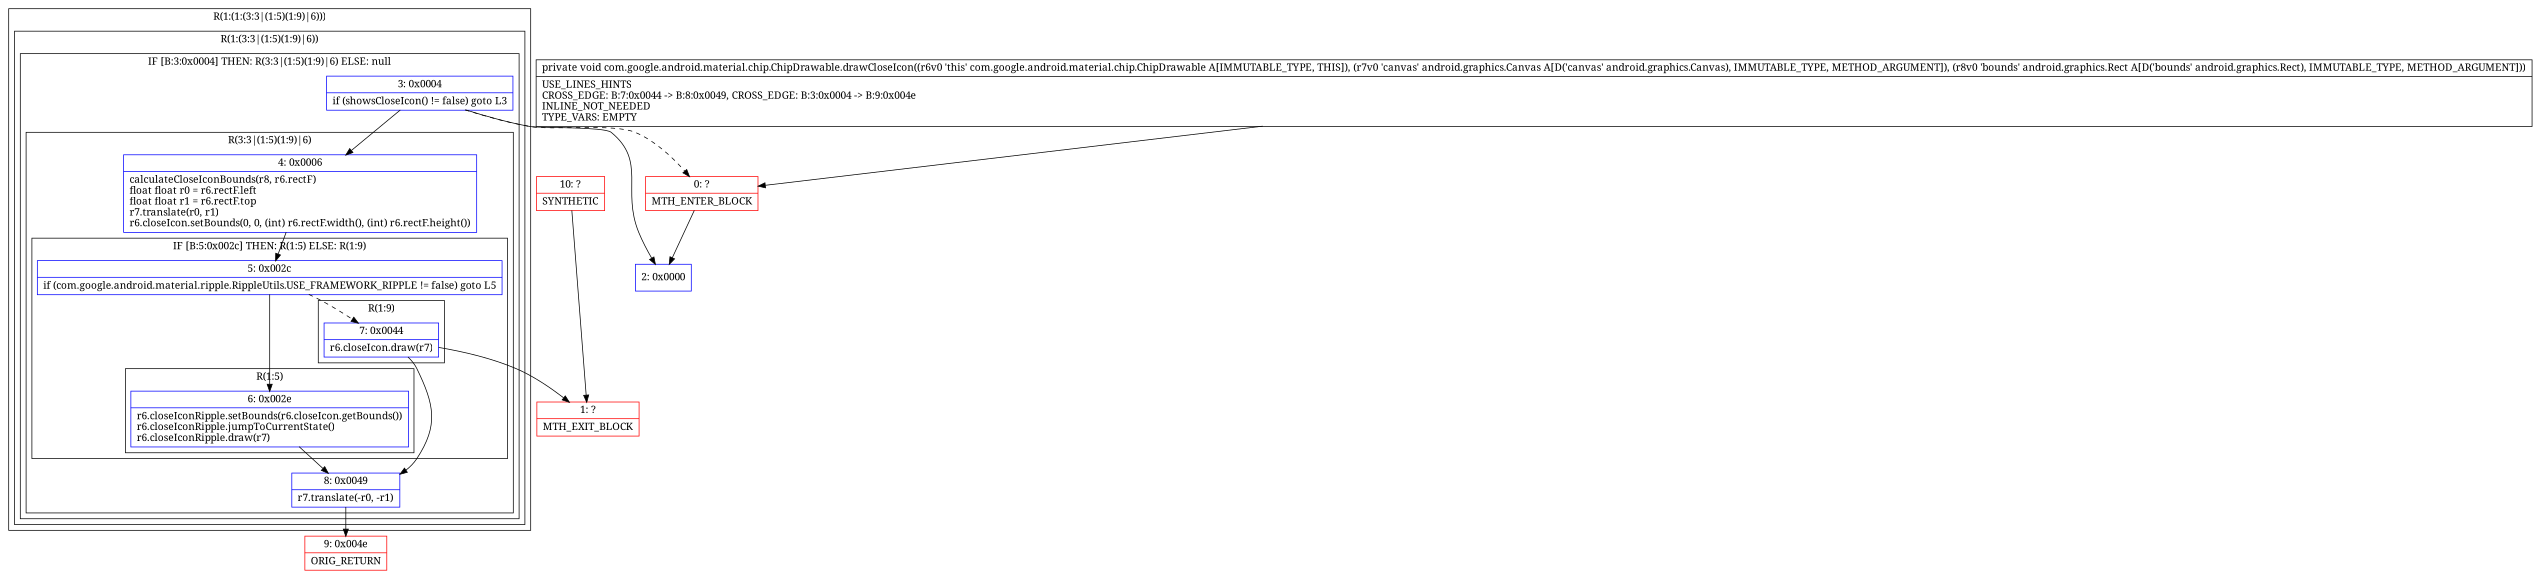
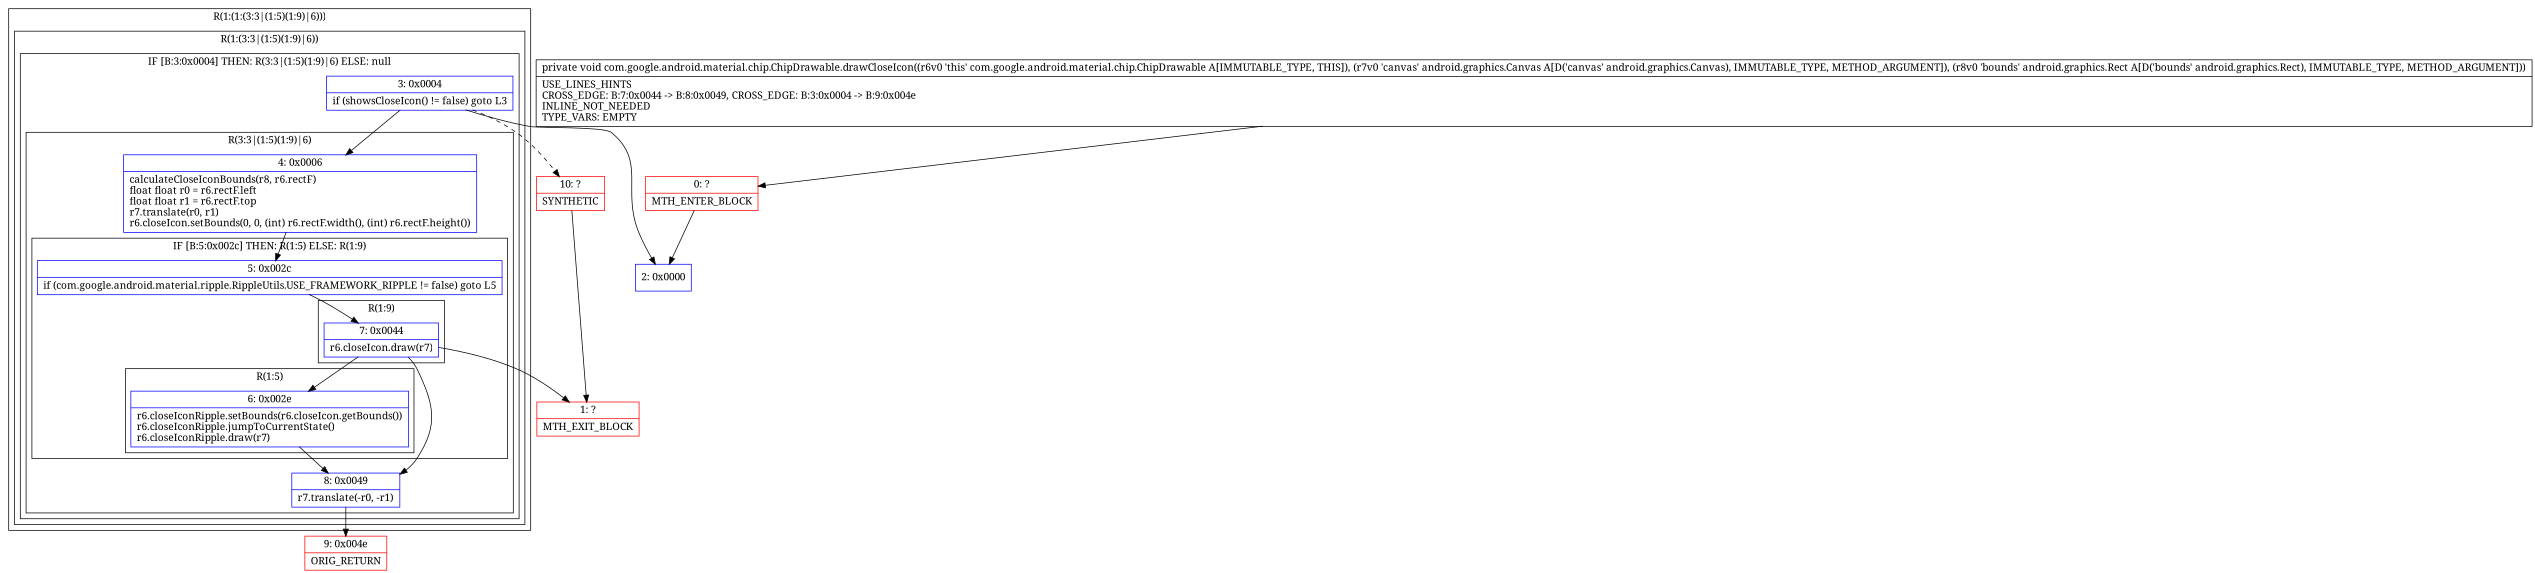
edge "3: 0x0004" -> "0: ?": now "3: 0x0004" -> "10: ?"
edge "5: 0x002c" -> "7: 0x0044": style dashed -> solid
edge "5: 0x002c" -> "6: 0x002e": now "7: 0x0044" -> "6: 0x002e"
